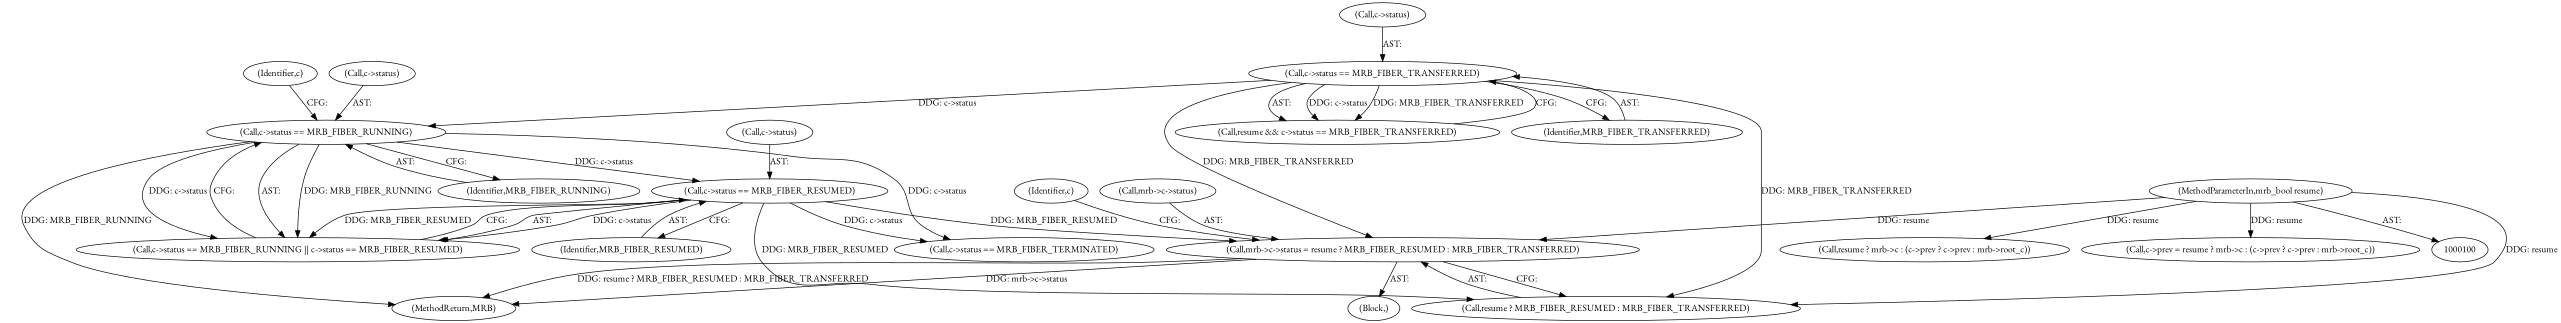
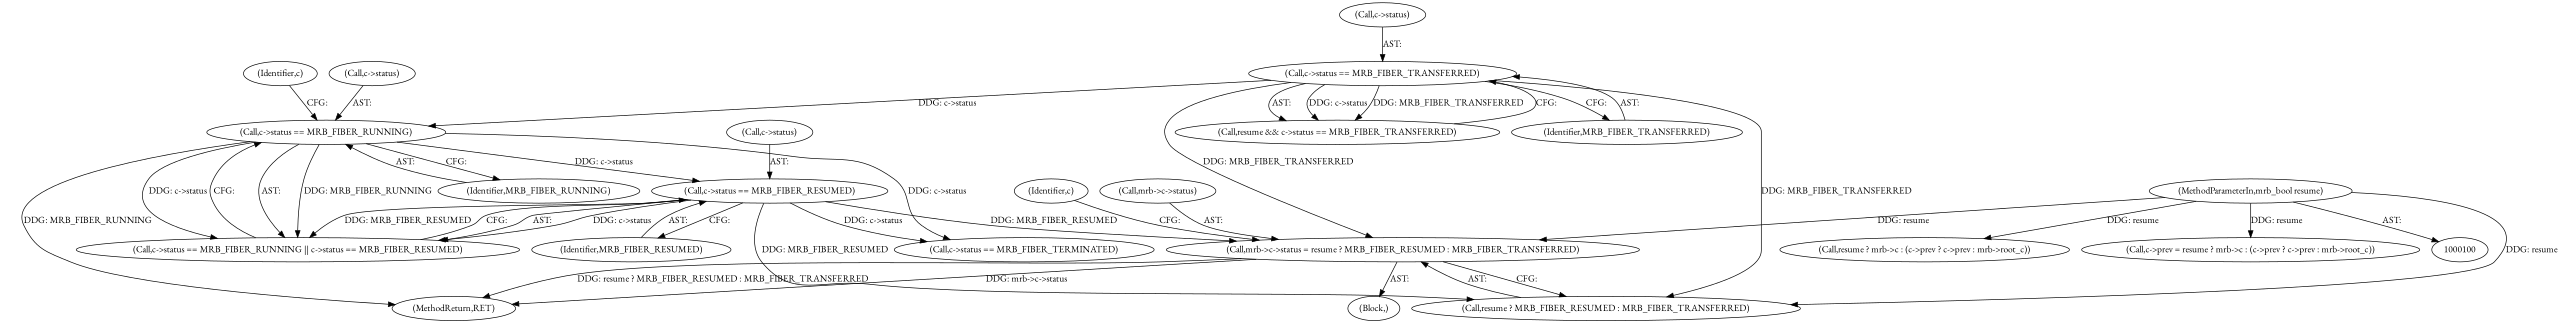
node "(MethodReturn,MRB)": label "(MethodReturn,MRB)" -> "(MethodReturn,RET)"
